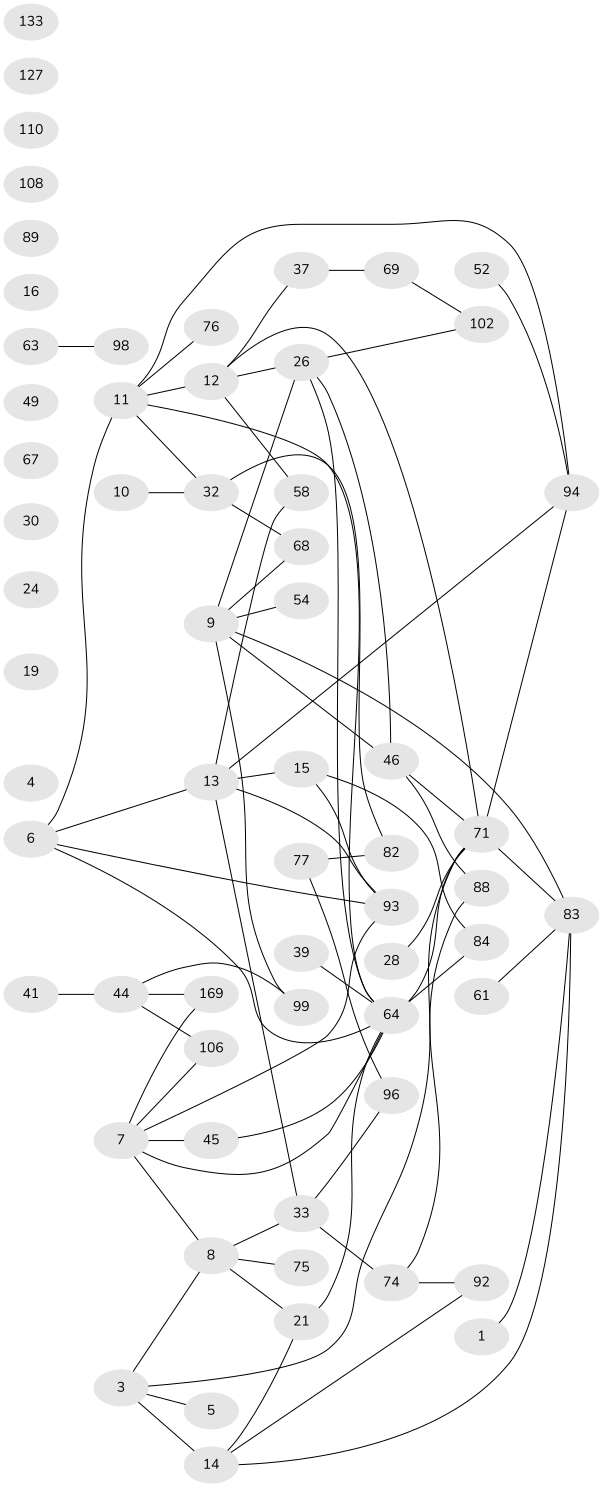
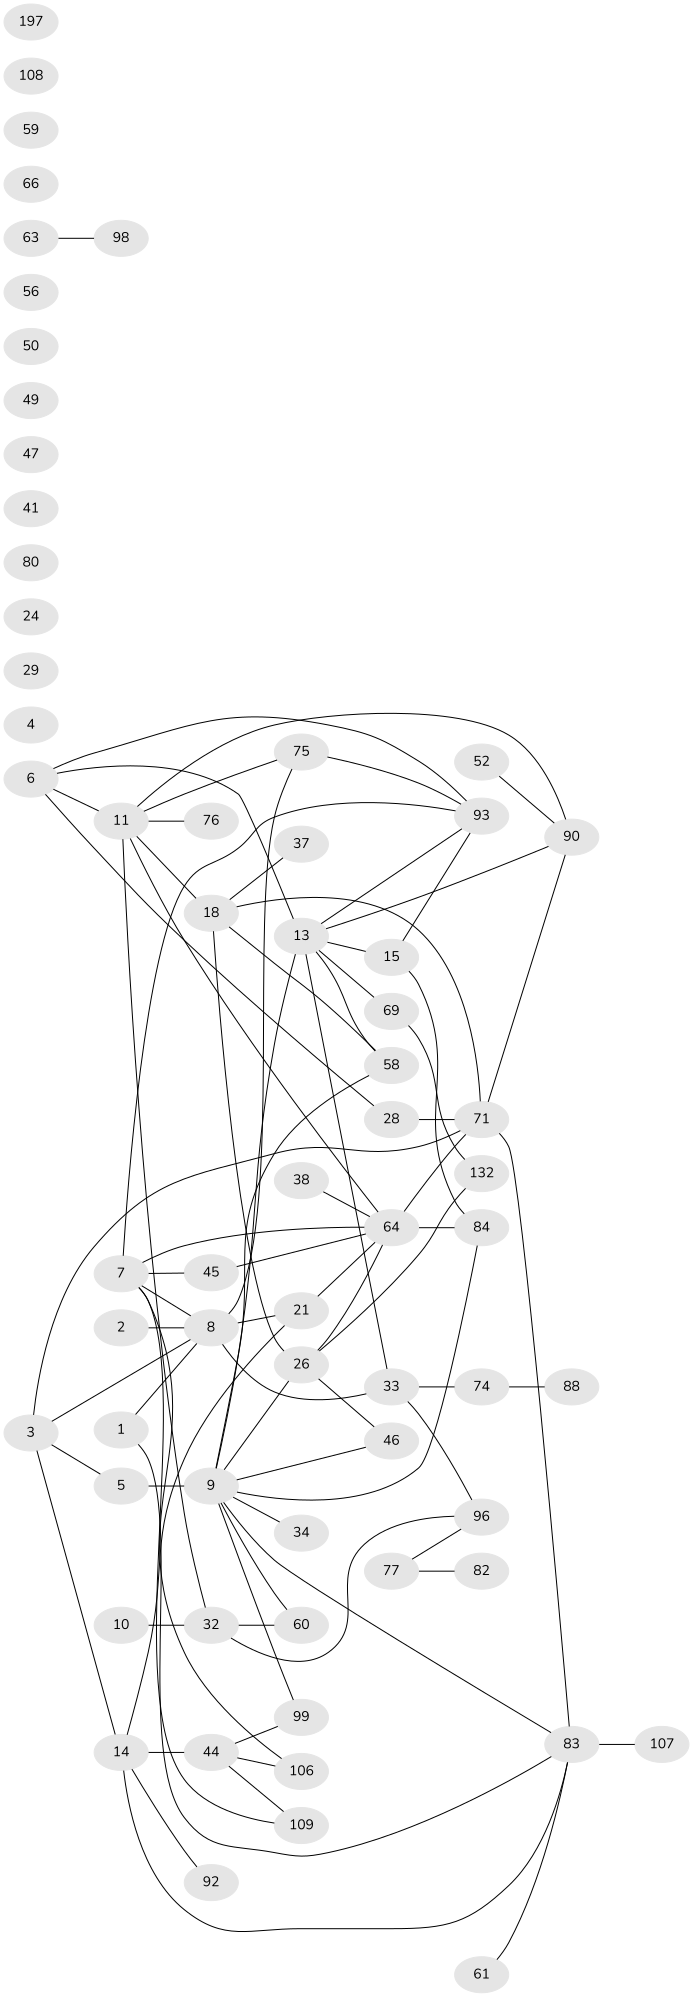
node "133": removed
node "127": label "127" -> "197"
node "110": removed
node "89": label "89" -> "59"
edge "37" -- "69": now "13" -- "69"
node "16": label "16" -> "66"
node "56": added
node "102": label "102" -> "132"
node "50": added
node "12": label "12" -> "18"
node "67": label "67" -> "47"
node "94": label "94" -> "90"
node "30": label "30" -> "80"
node "68": label "68" -> "60"
edge "32" -- "82": now "32" -- "96"
node "54": label "54" -> "34"
node "19": label "19" -> "29"
edge "75" -- "93": added
edge "75" -- "11": added
edge "46" -- "71": removed
edge "46" -- "88": removed
edge "6" -- "64": now "6" -- "28"
node "39": label "39" -> "38"
edge "41" -- "44": now "14" -- "44"
node "169": label "169" -> "109"
edge "58" -- "9": added
edge "13" -- "9": added
edge "74" -- "92": removed
node "2": added
edge "8" -- "1": added
edge "84" -- "9": added
edge "5" -- "9": added
node "107": added
